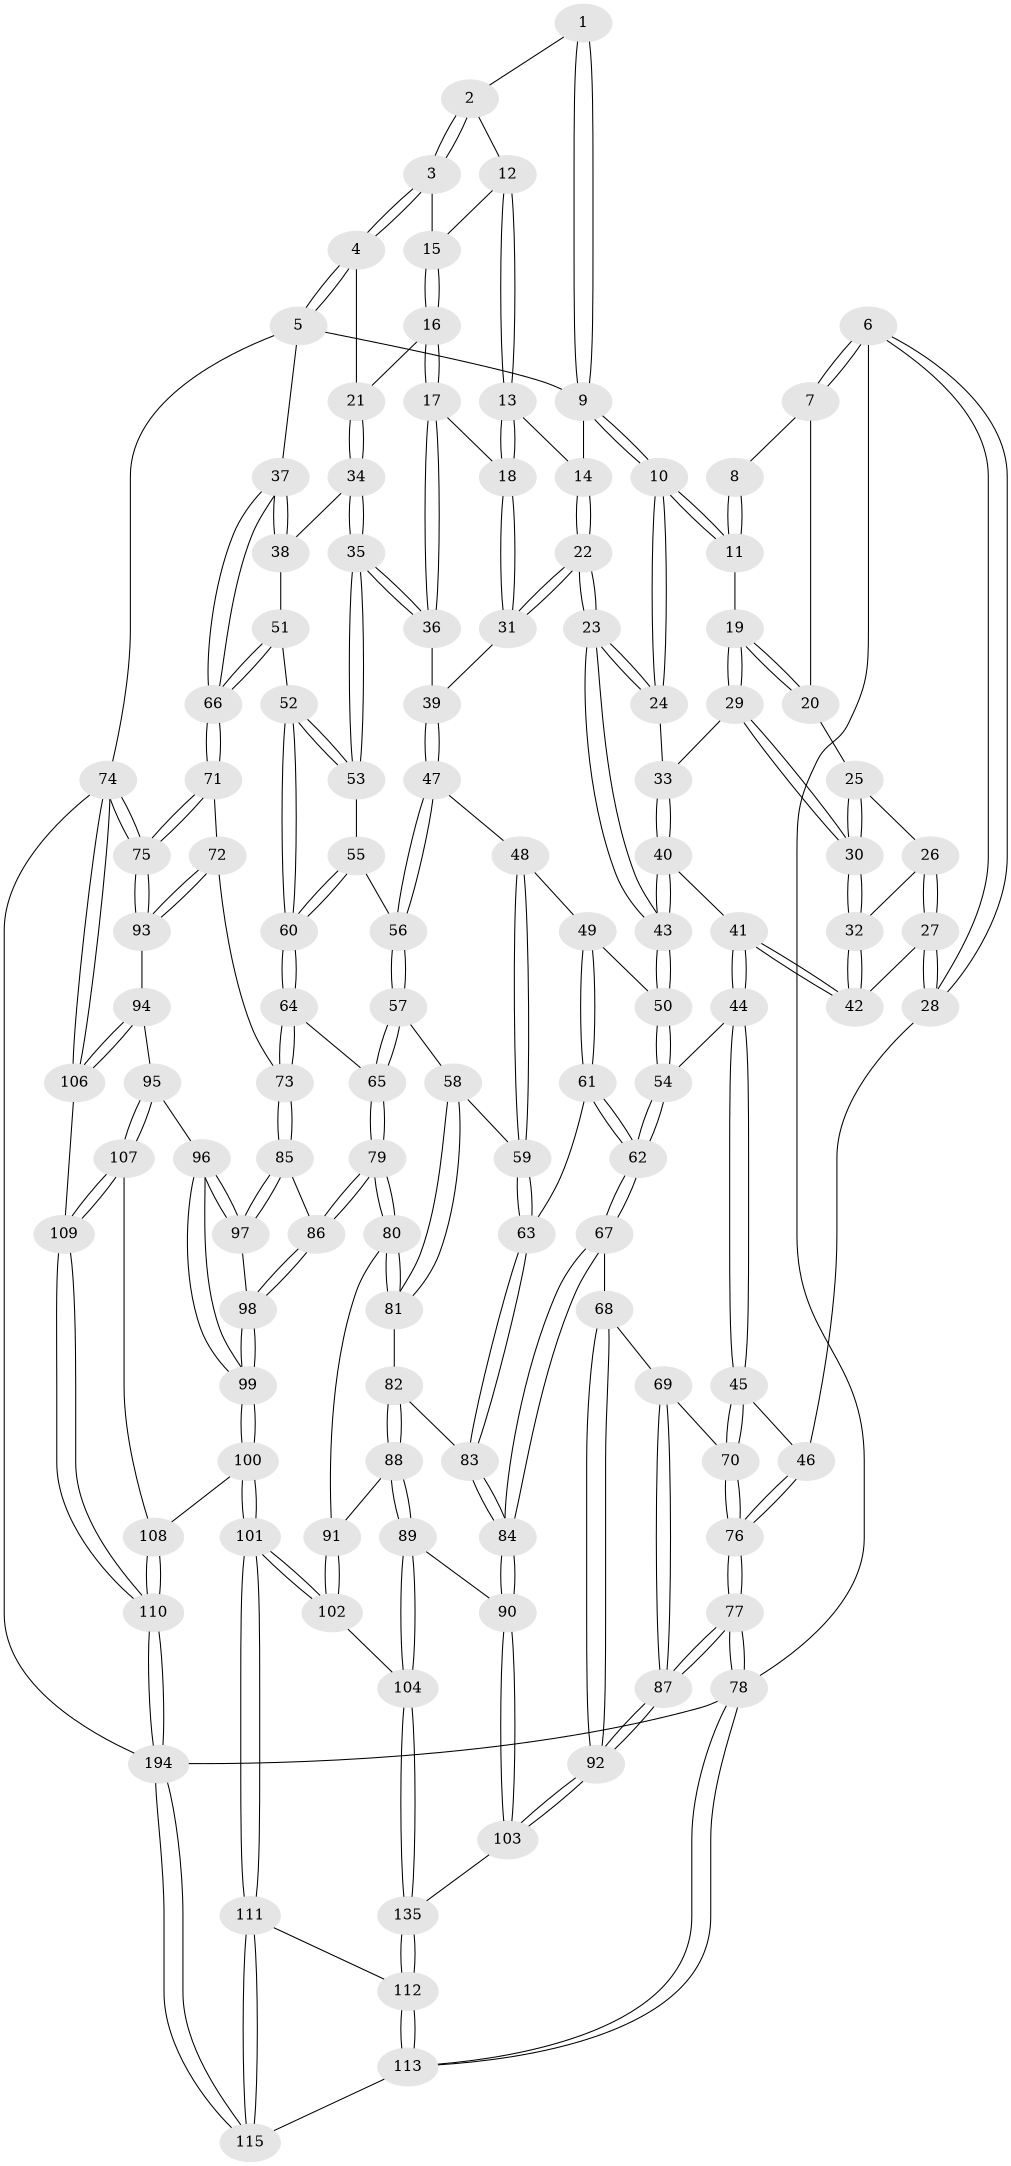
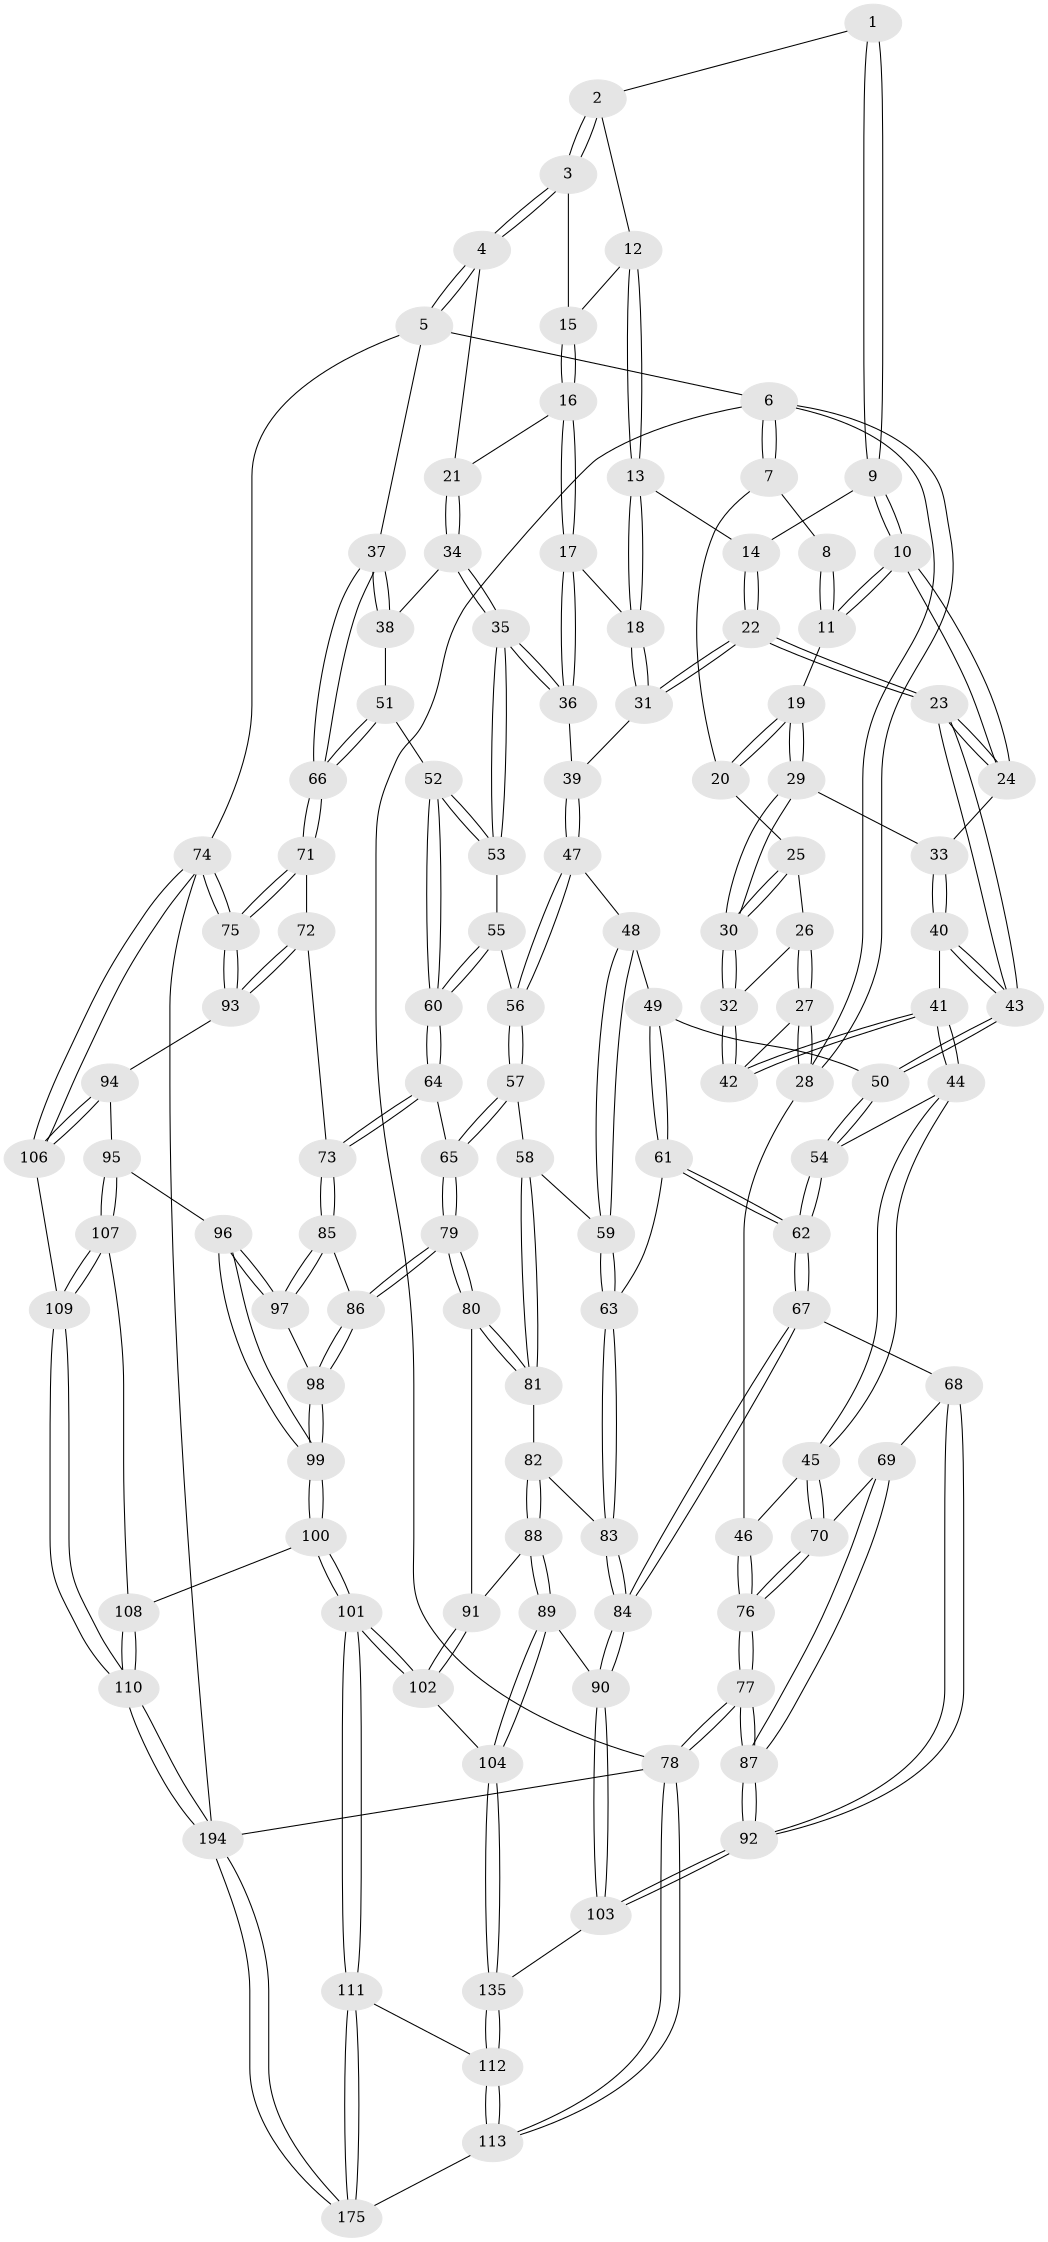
edge "5" -- "9": now "5" -- "6"
node "115": label "115" -> "175"
